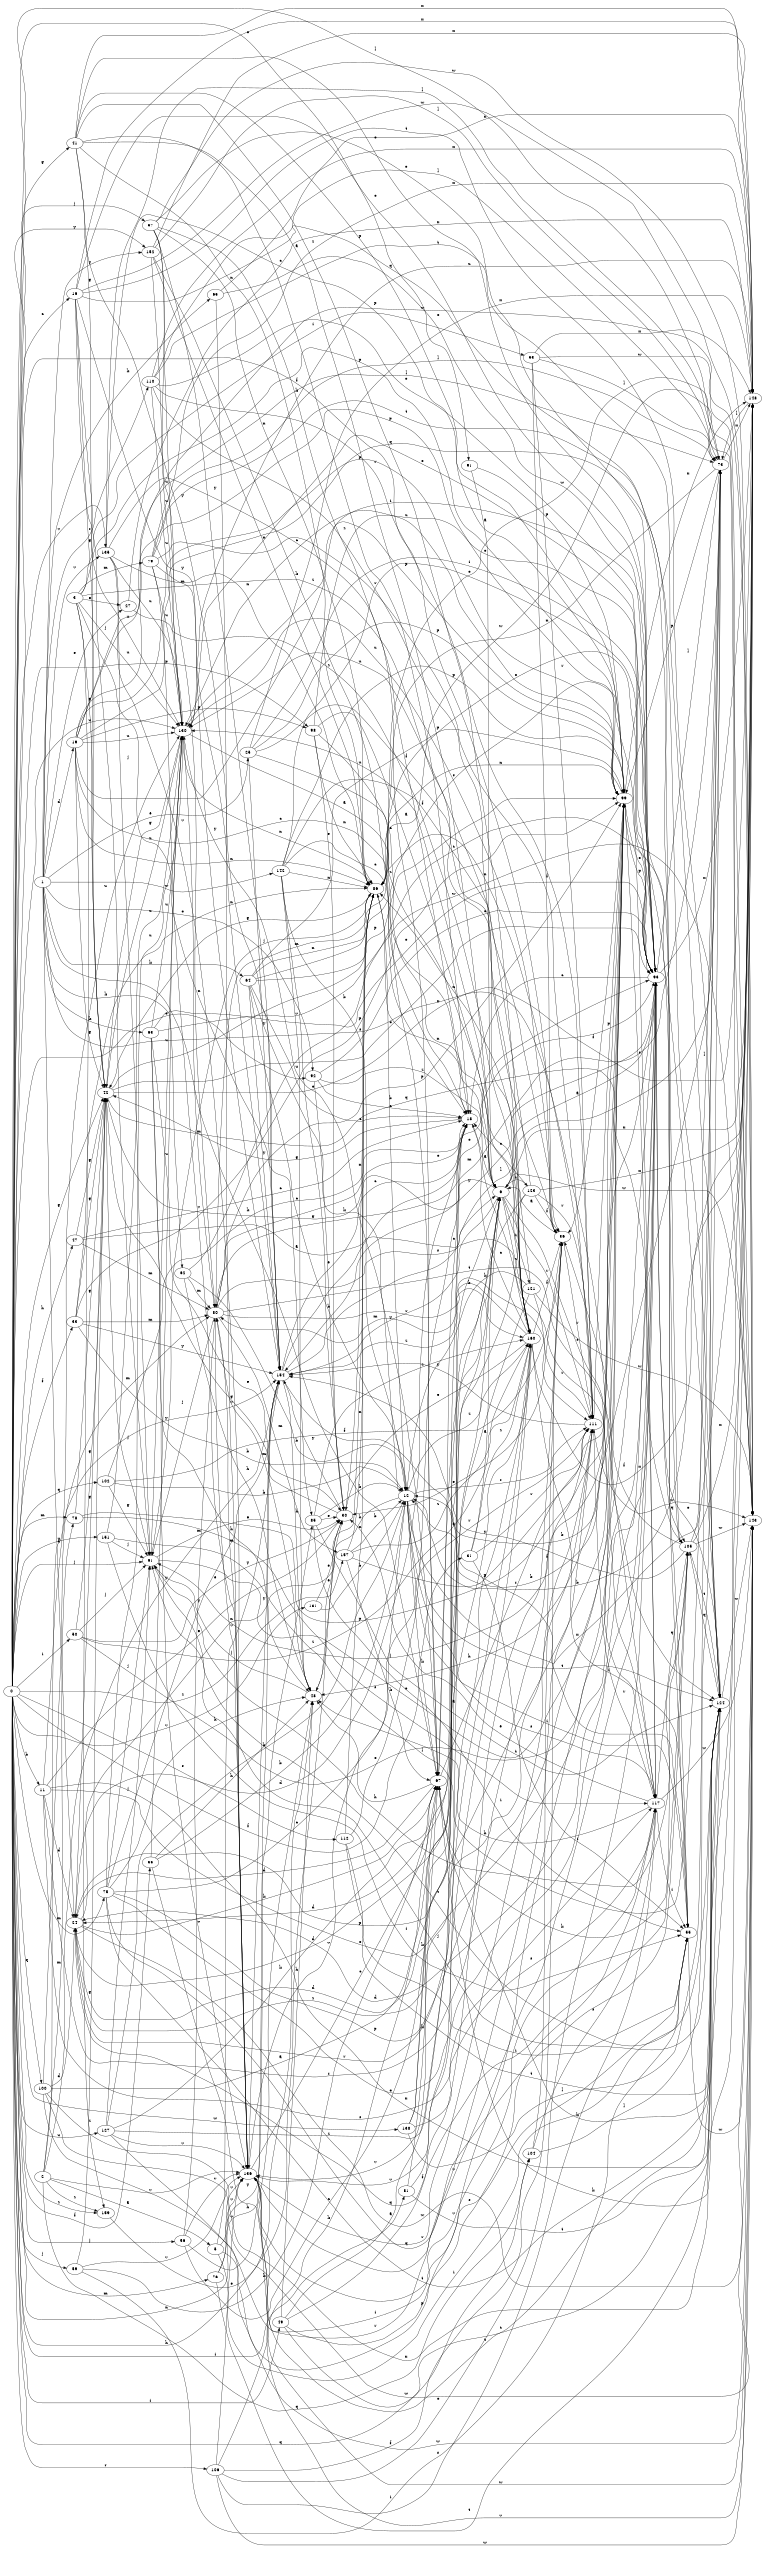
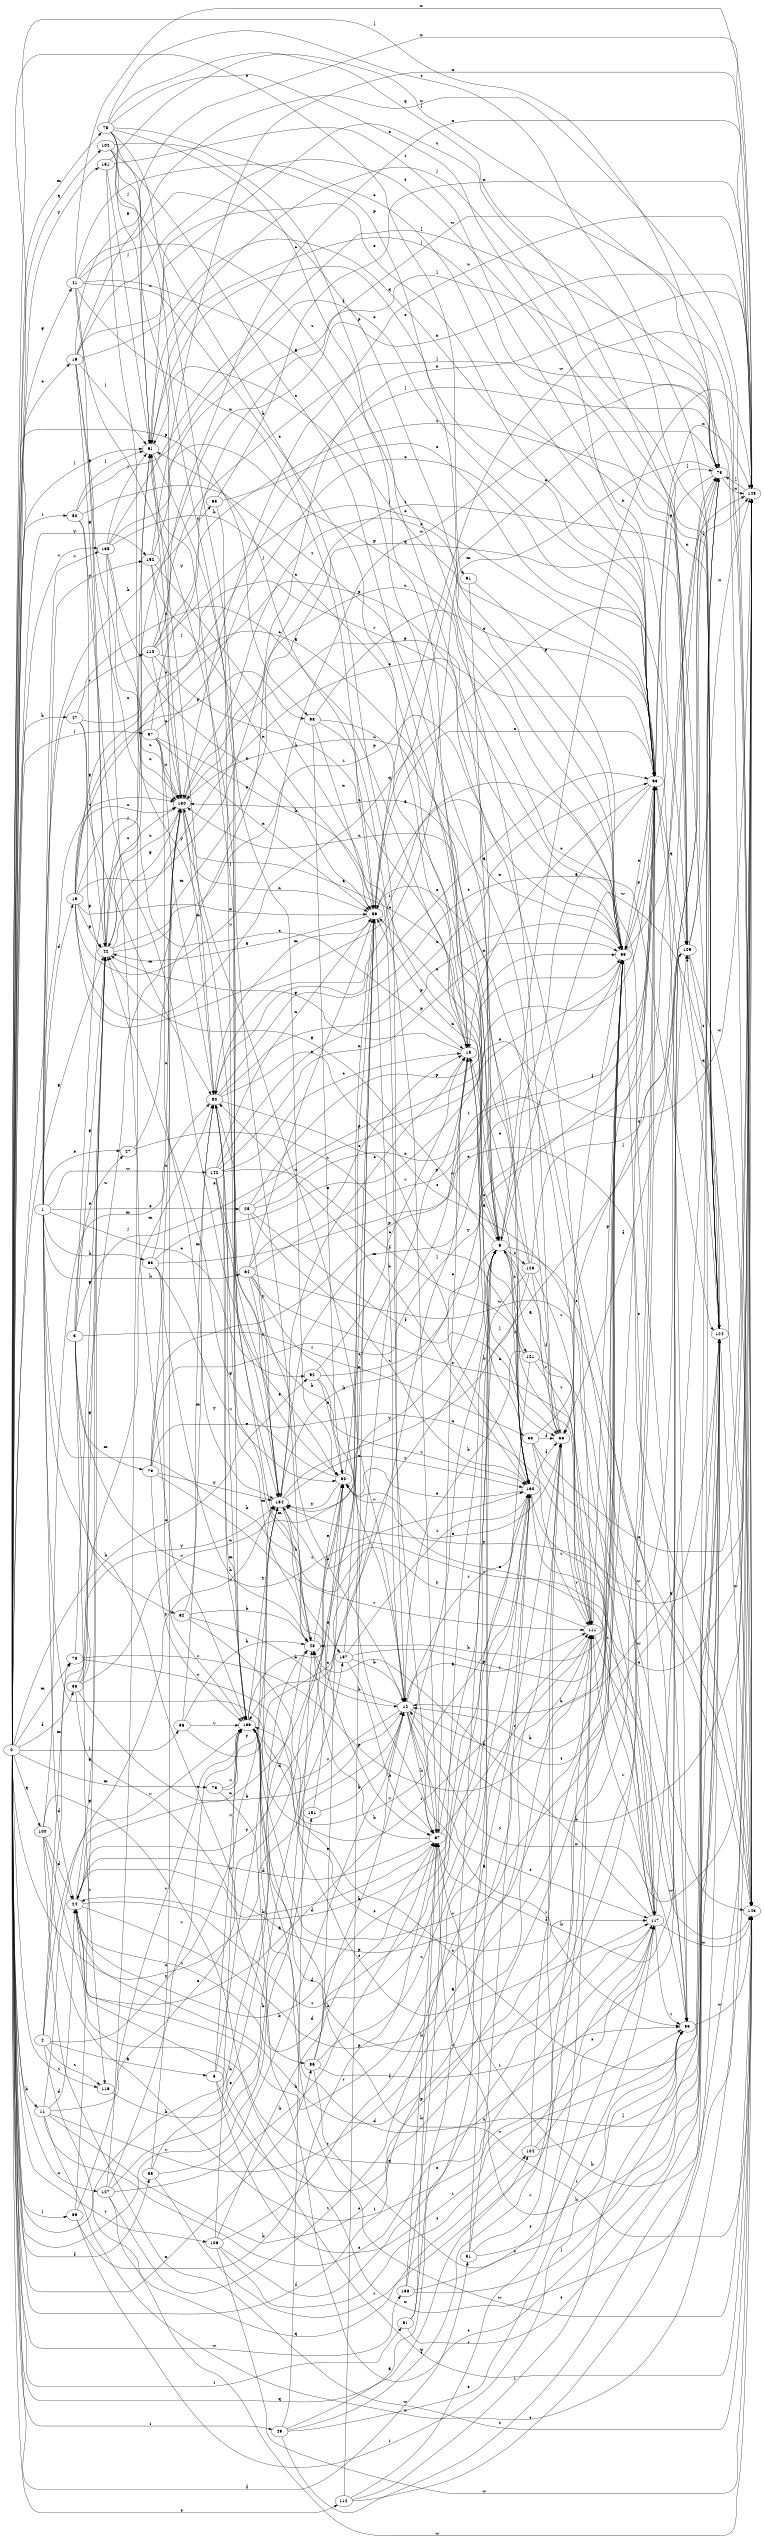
edge "142" -> "48": now "142" -> "136"
node "159": label "159" -> "119"
